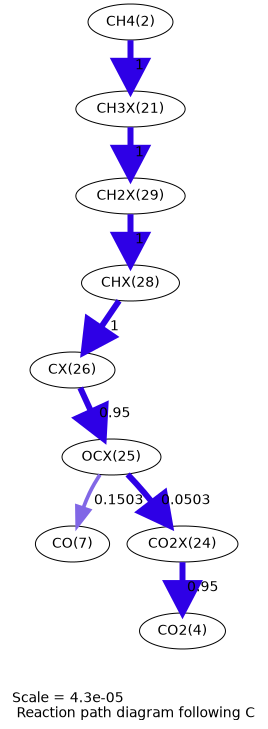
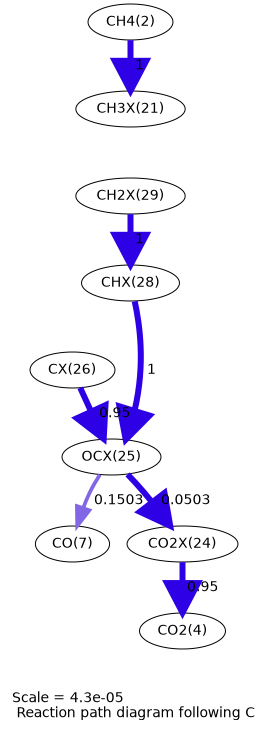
edge "CH3X(21)" -> "CH2X(29)": removed, label "1"
edge "CHX(28)" -> "CX(26)": now "CHX(28)" -> "OCX(25)"
